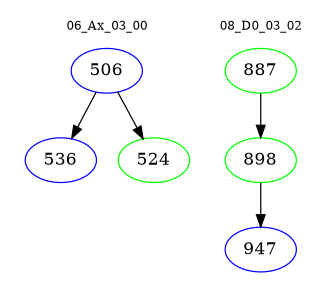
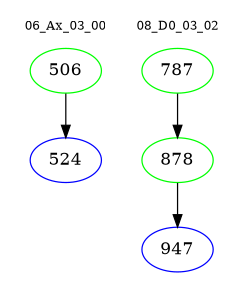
node "506": color blue -> green
node "887": label "887" -> "787"
node "536": removed
node "524": color green -> blue
node "898": label "898" -> "878"
